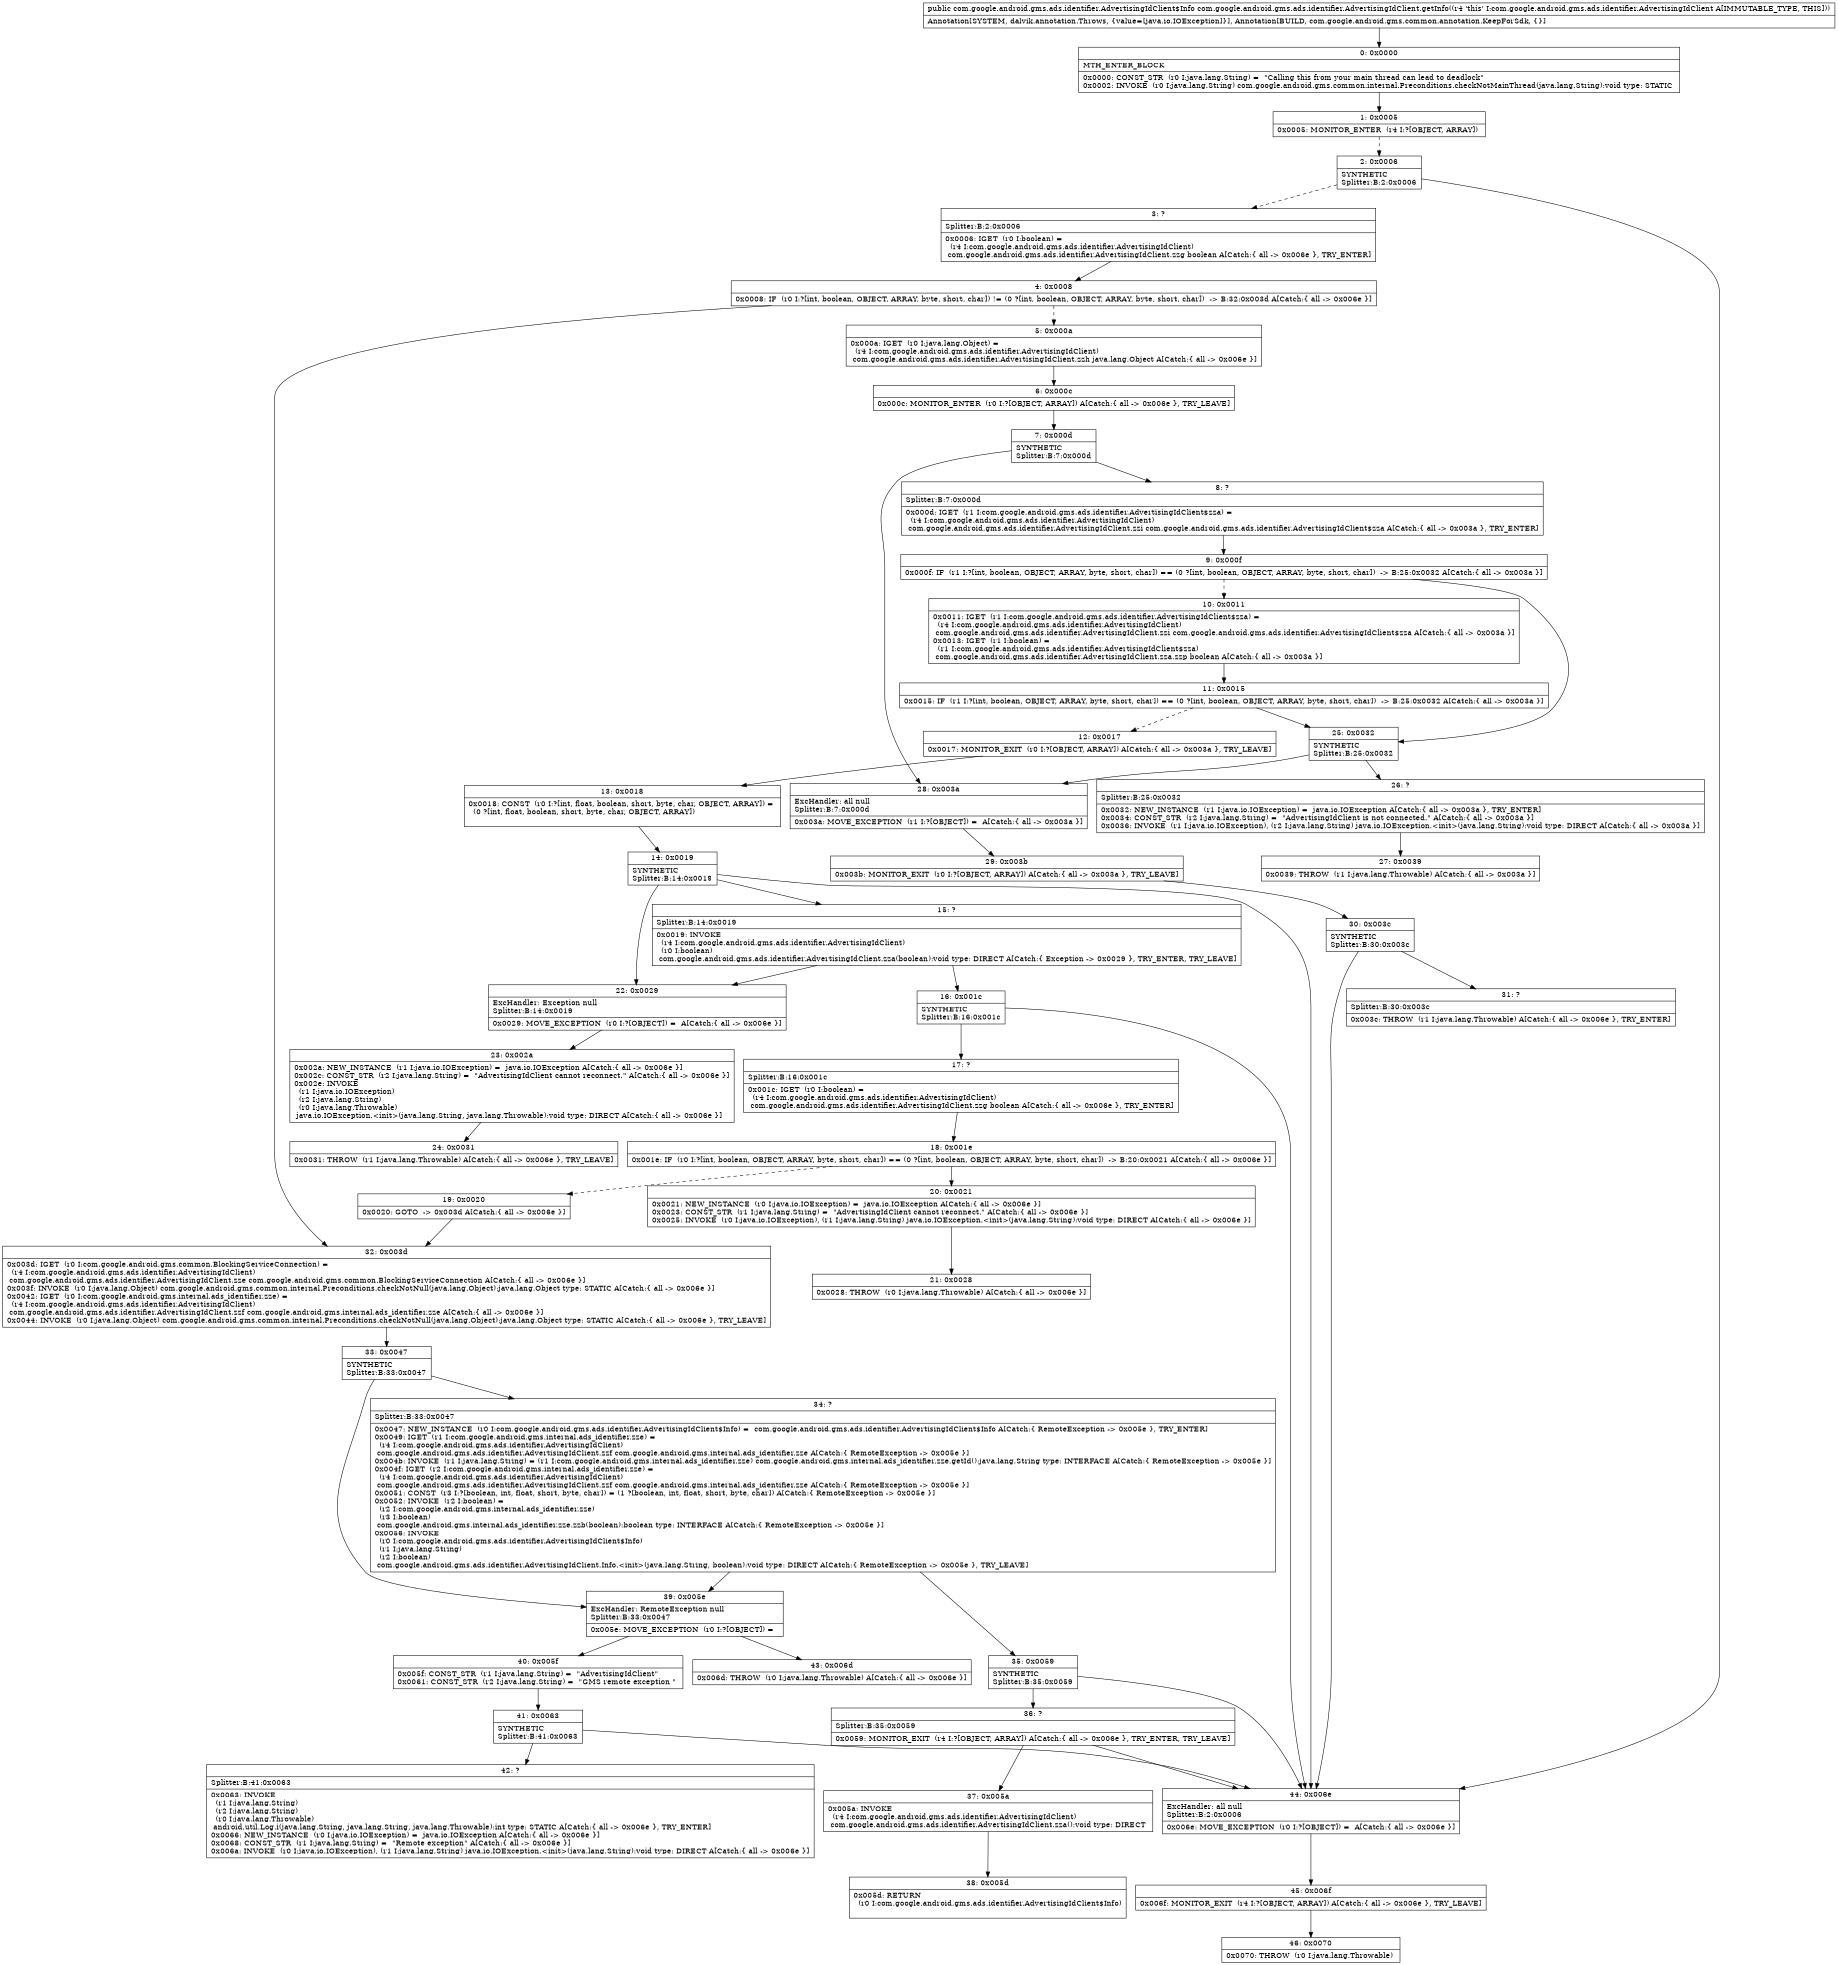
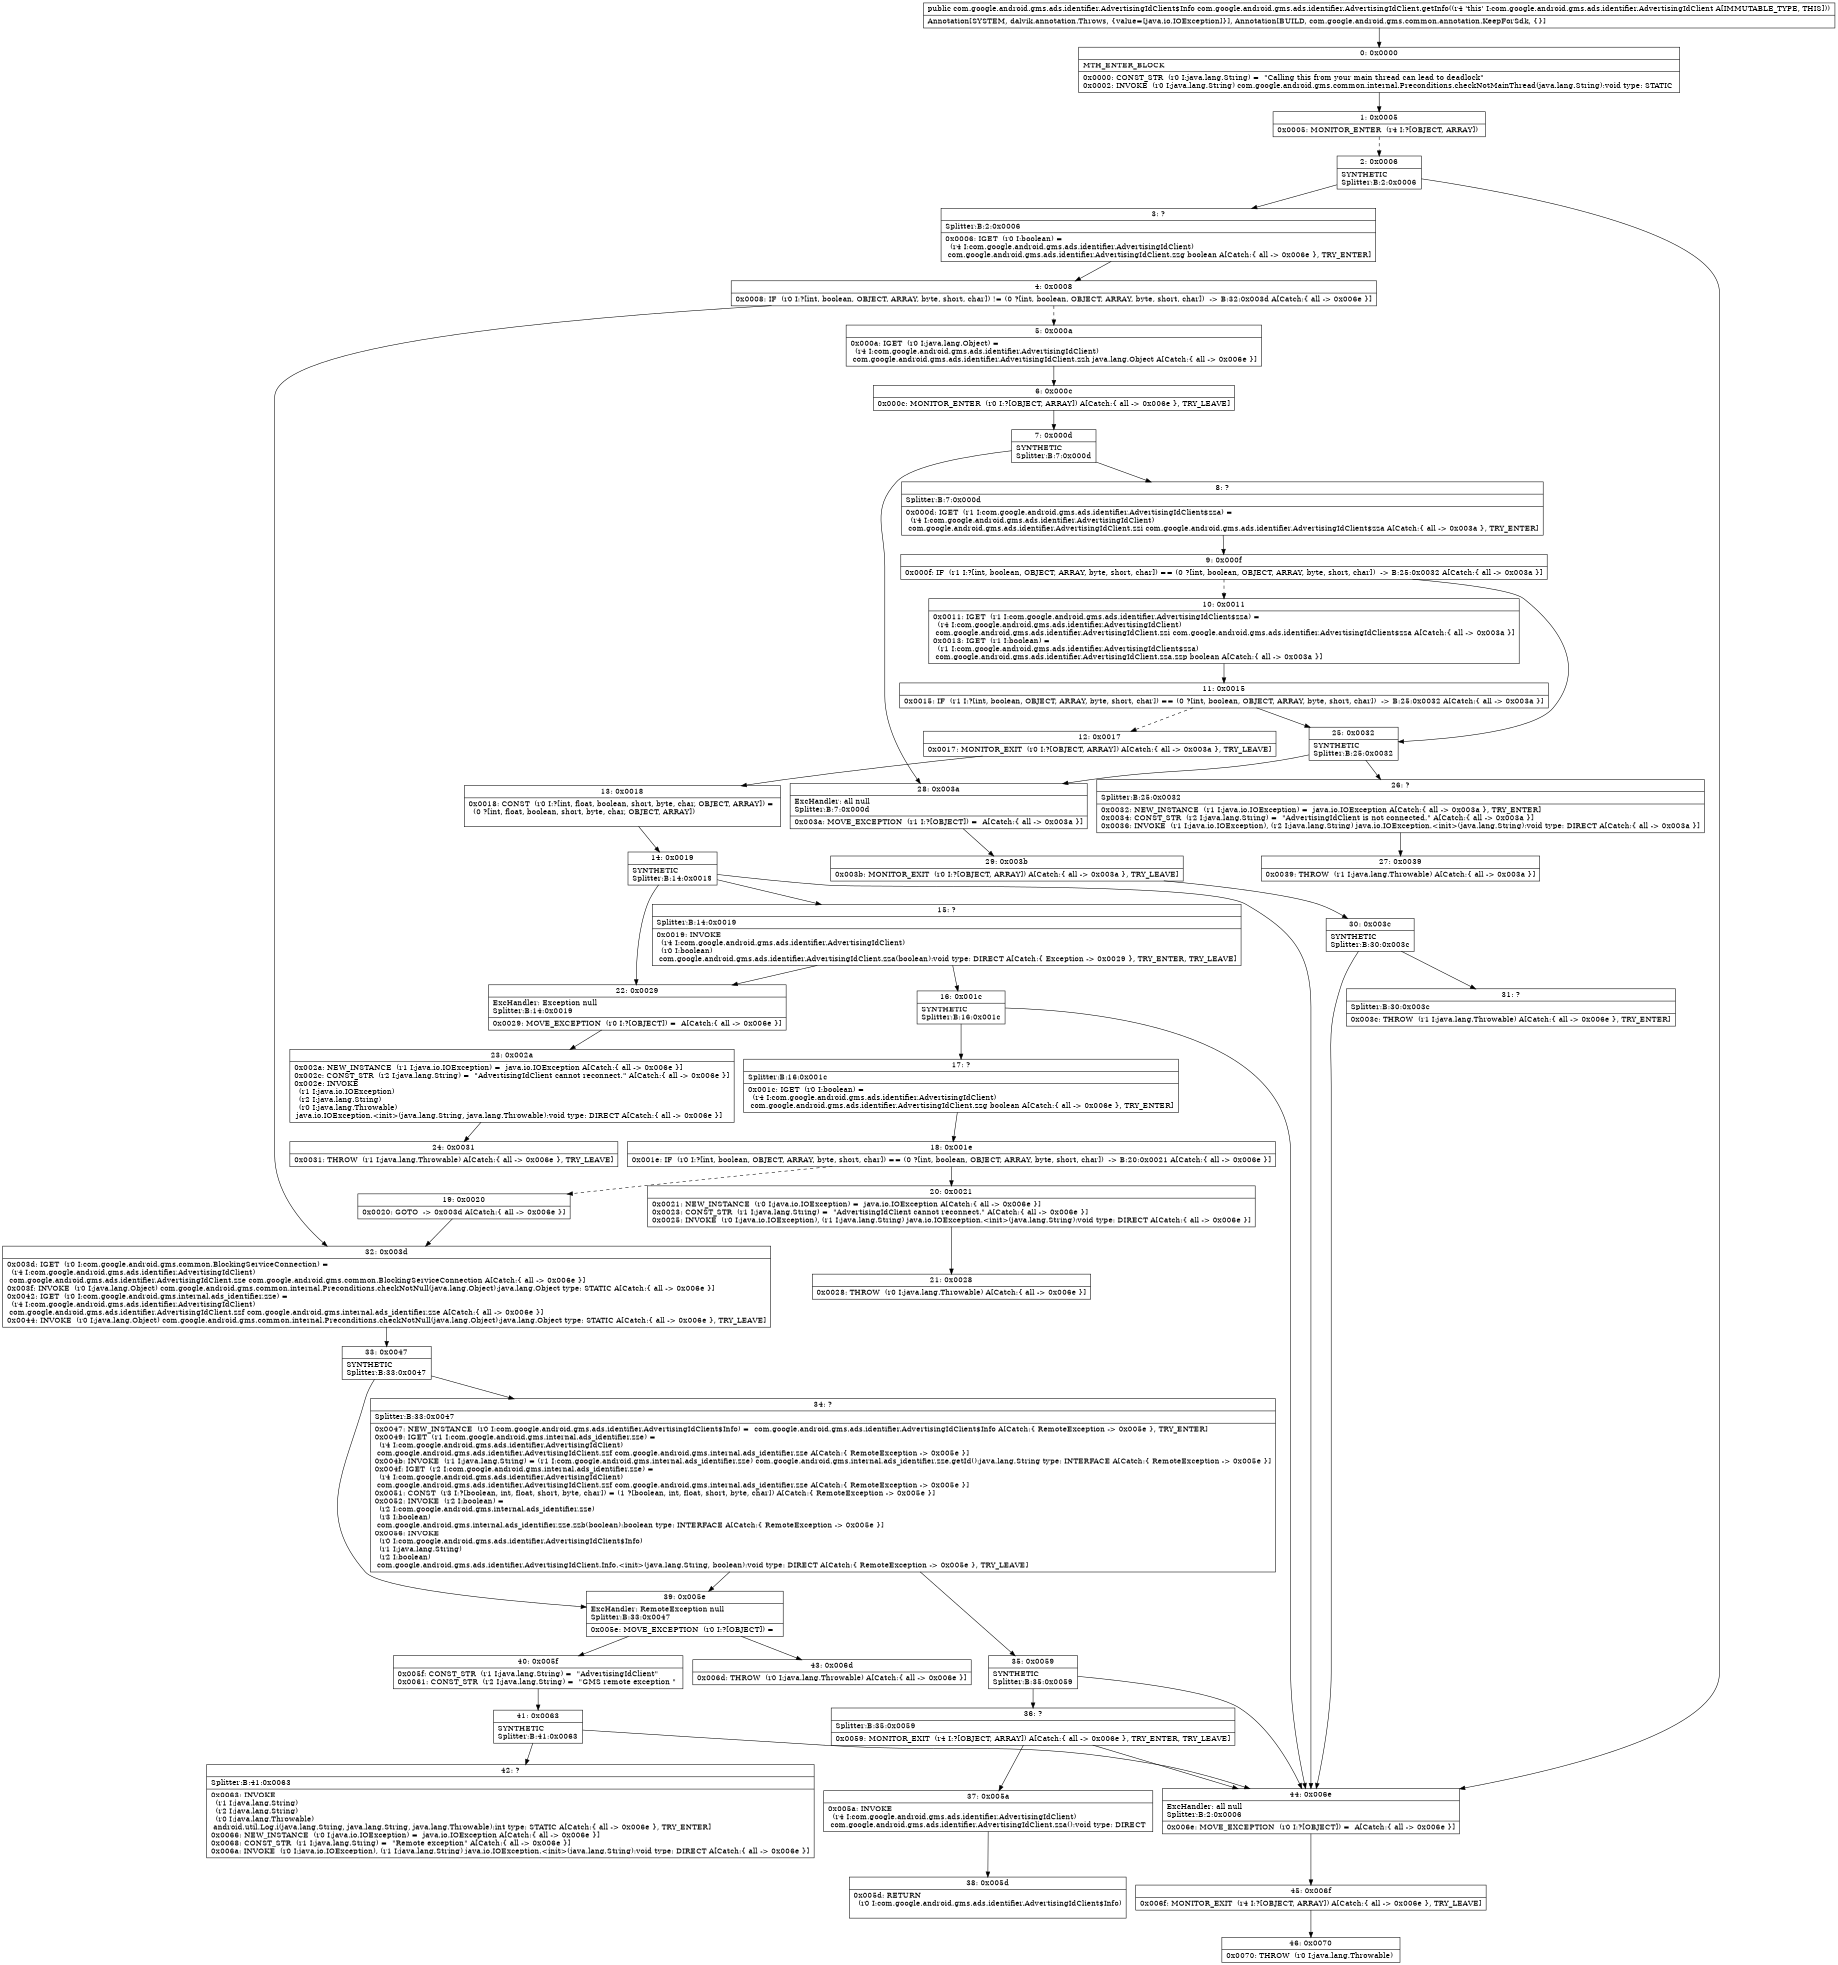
edge "2: 0x0006" -> "3: ?": style dashed -> solid
